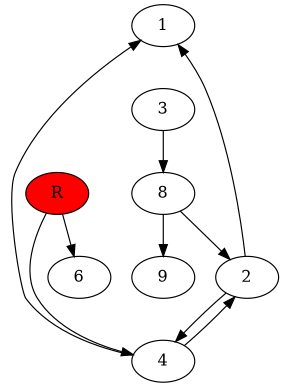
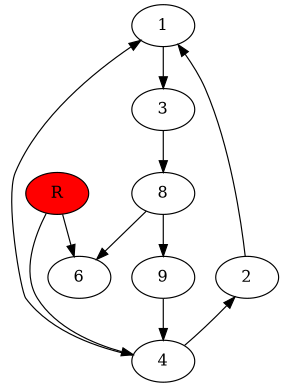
edge "1" -> "3": added
edge "8" -> "2": now "8" -> "6"
edge "2" -> "4": now "9" -> "4"
